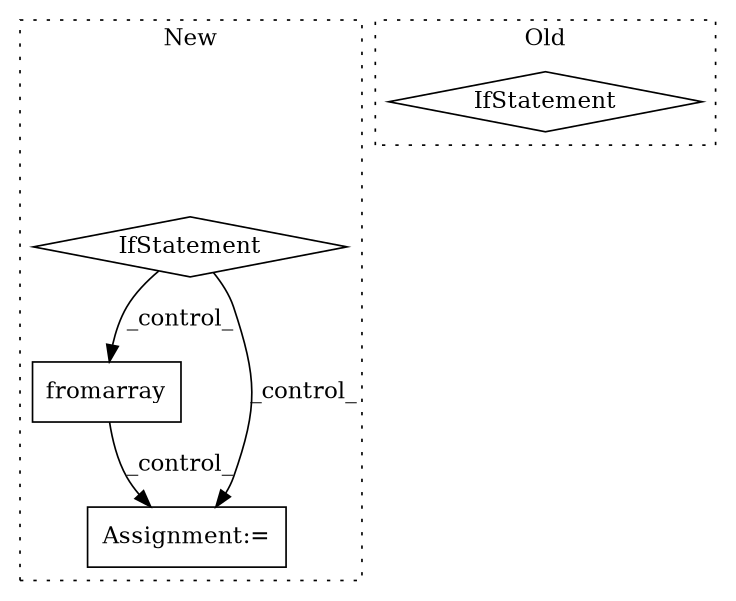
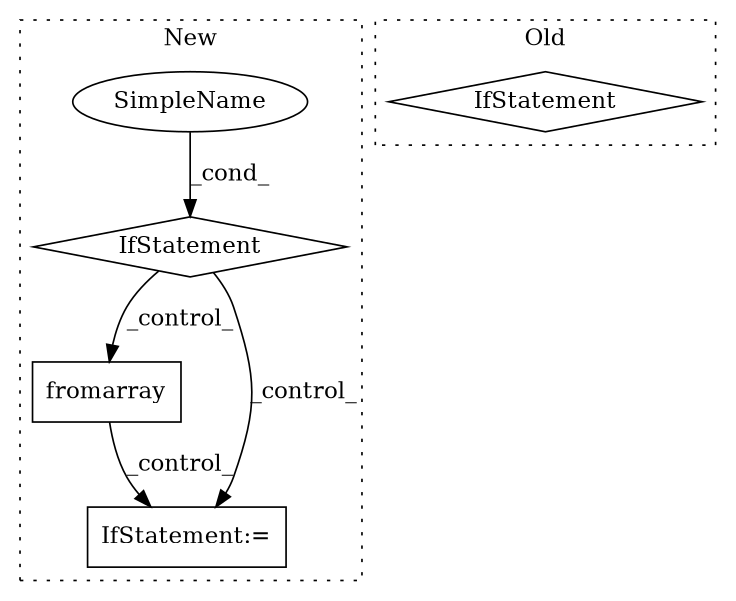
node "SimpleName": added
node "Assignment:=": label "Assignment:=" -> "IfStatement:="
